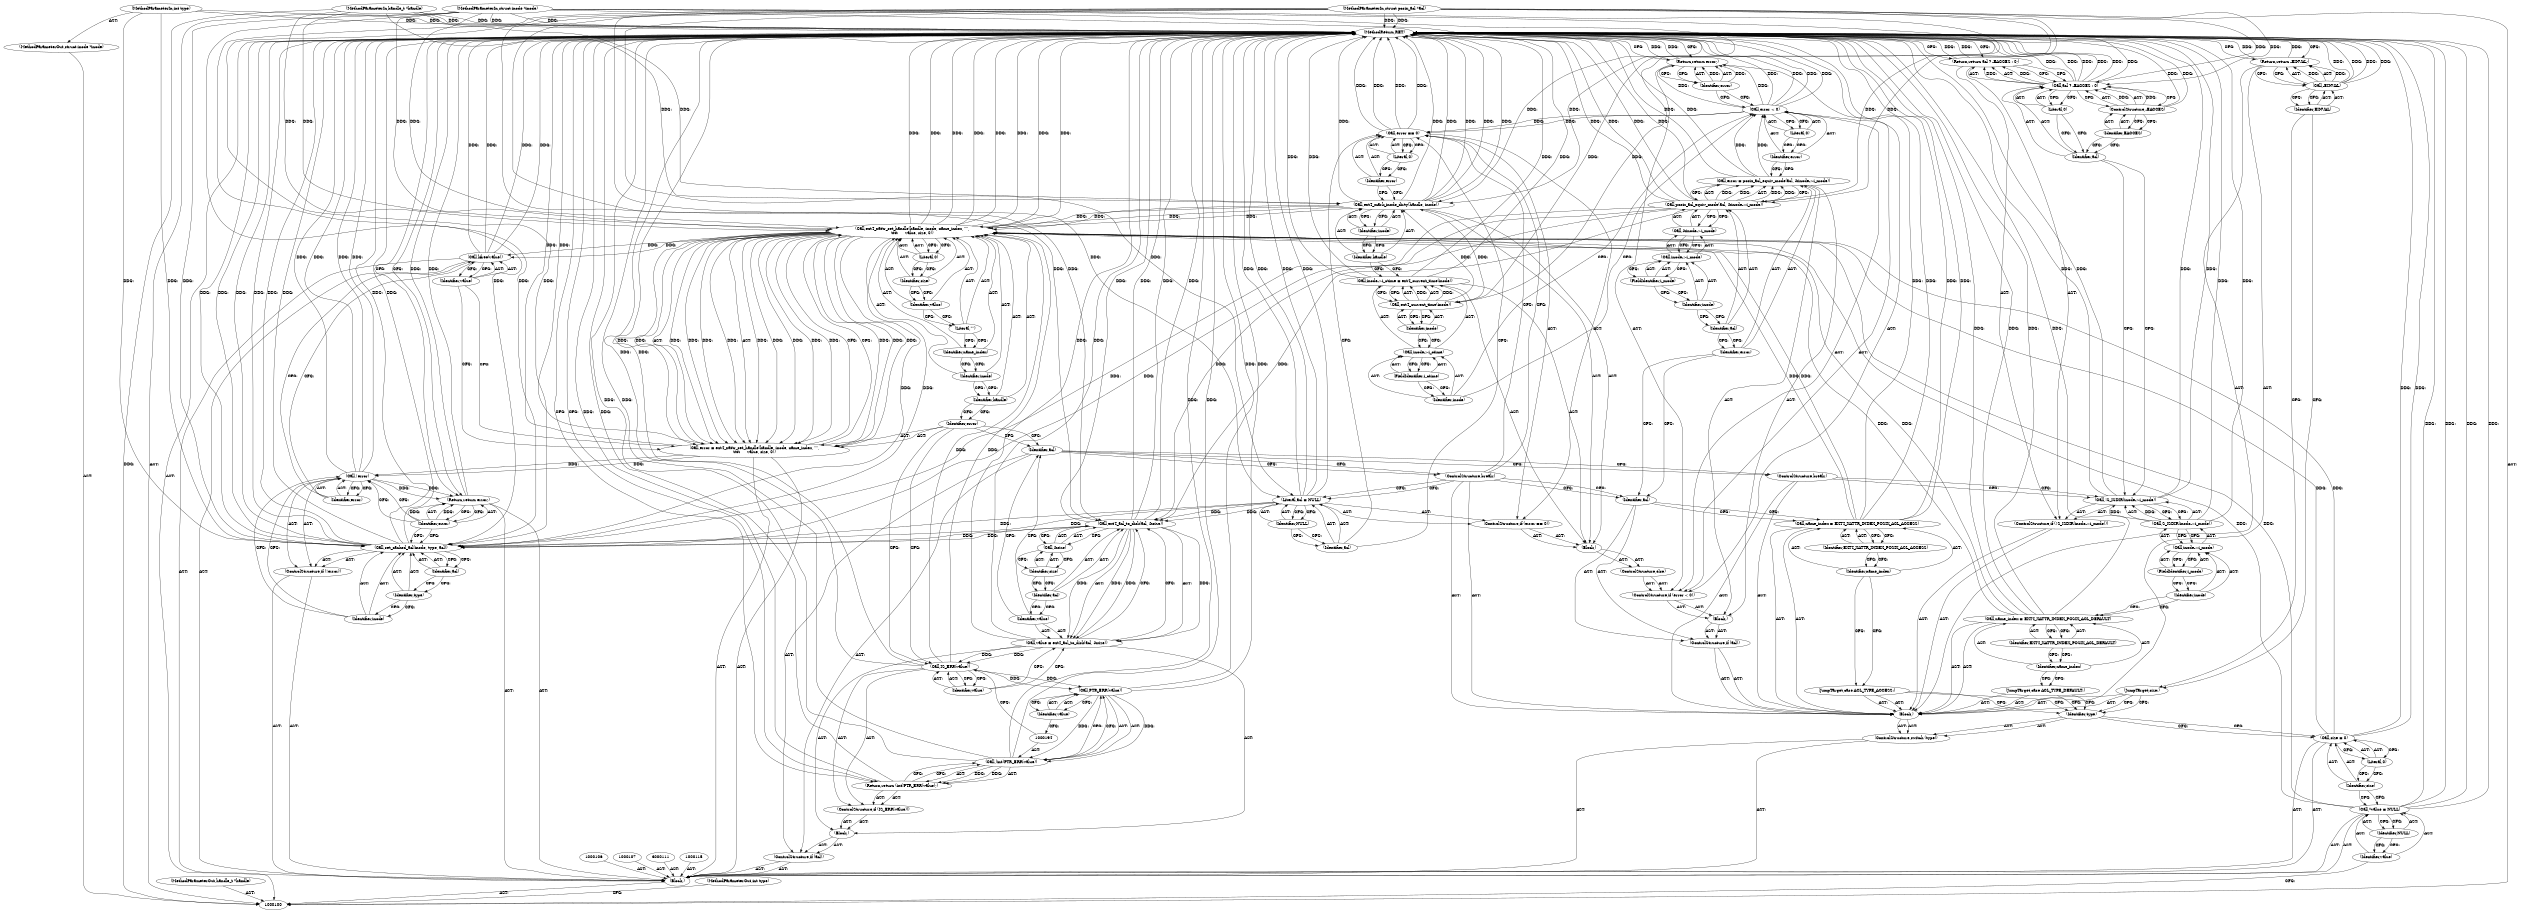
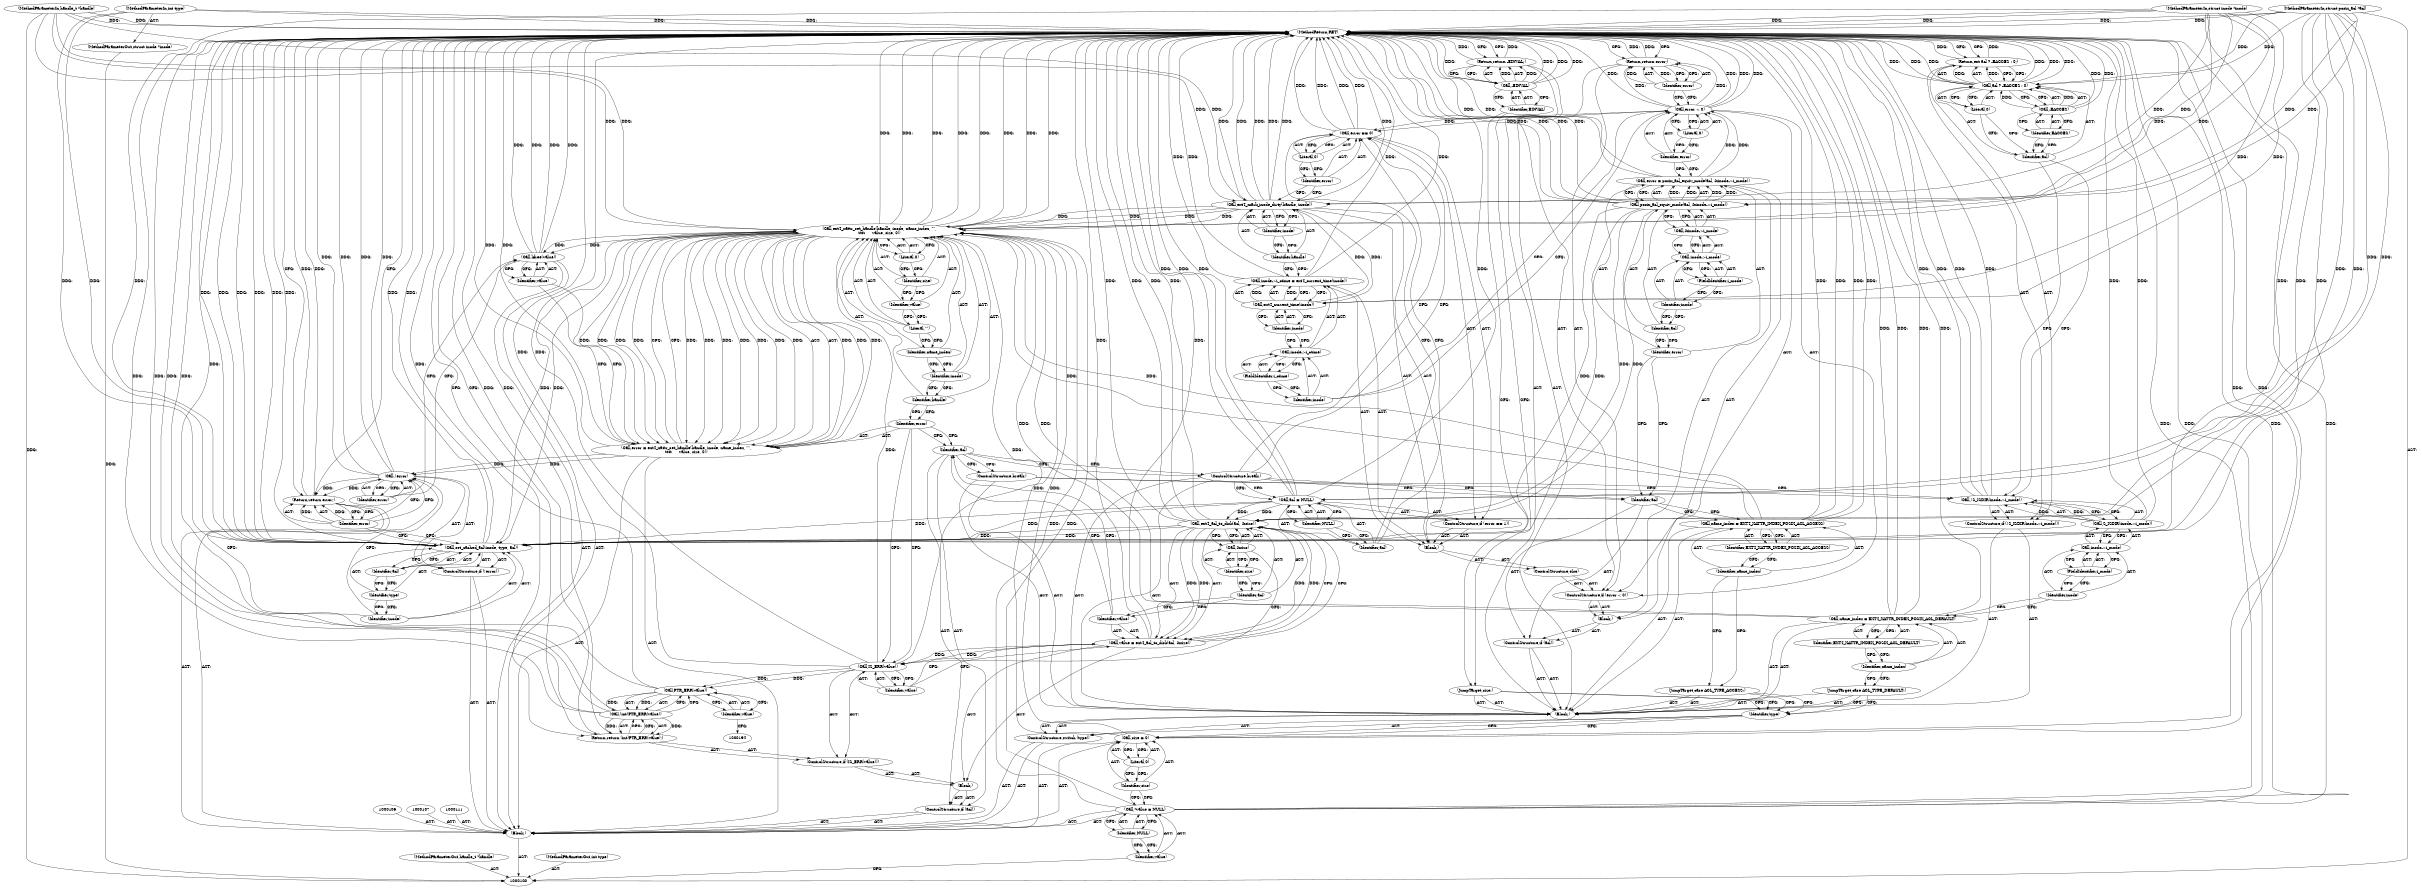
node "(Return,return acl ? -EACCES : 0;)": label "(Return,return acl ? -EACCES : 0;)" -> "(Return,ext acl ? -EACCES : 0;)"
edge "(MethodReturn,RET)" -> "1000100": removed, label "AST:"
node "(ControlStructure,-EACCES)": label "(ControlStructure,-EACCES)" -> "(Call,-EACCES)"
edge "(MethodParameterIn,struct inode *inode)" -> "1000100": removed, label "AST:"
edge "(MethodParameterOut,struct inode *inode)" -> "1000100": label "AST: " -> "DDG: "
node "(Literal,acl = NULL)": label "(Literal,acl = NULL)" -> "(Call,acl = NULL)"
node "(ControlStructure,if (error == 0))": label "(ControlStructure,if (error == 0))" -> "(ControlStructure,if (error == 1))"
edge "1000194" -> "(Call,IS_ERR(value))": now "(Call,&size)" -> "(Call,IS_ERR(value))"
edge "1000194" -> "(Call,(int)PTR_ERR(value))": removed, label "AST:"
node "3000111": label "3000111" -> "1000111"
node "1000115": removed
edge "(MethodParameterOut,int type)" -> "1000100": label "CFG: " -> "AST: "
